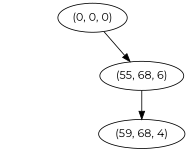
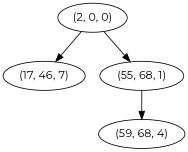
node "(0, 0, 0)": label "(0, 0, 0)" -> "(2, 0, 0)"
node "(17, 46, 7)": added
node "(55, 68, 6)": label "(55, 68, 6)" -> "(55, 68, 1)"
